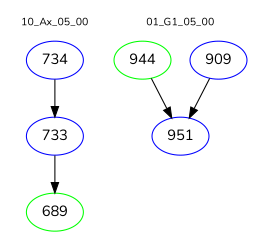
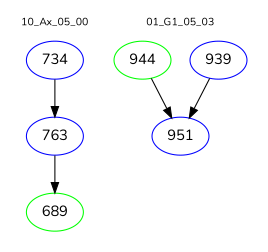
cluster "01_G1_05_00": label "01_G1_05_00" -> "01_G1_05_03"
node "909": label "909" -> "939"
node "733": label "733" -> "763"
